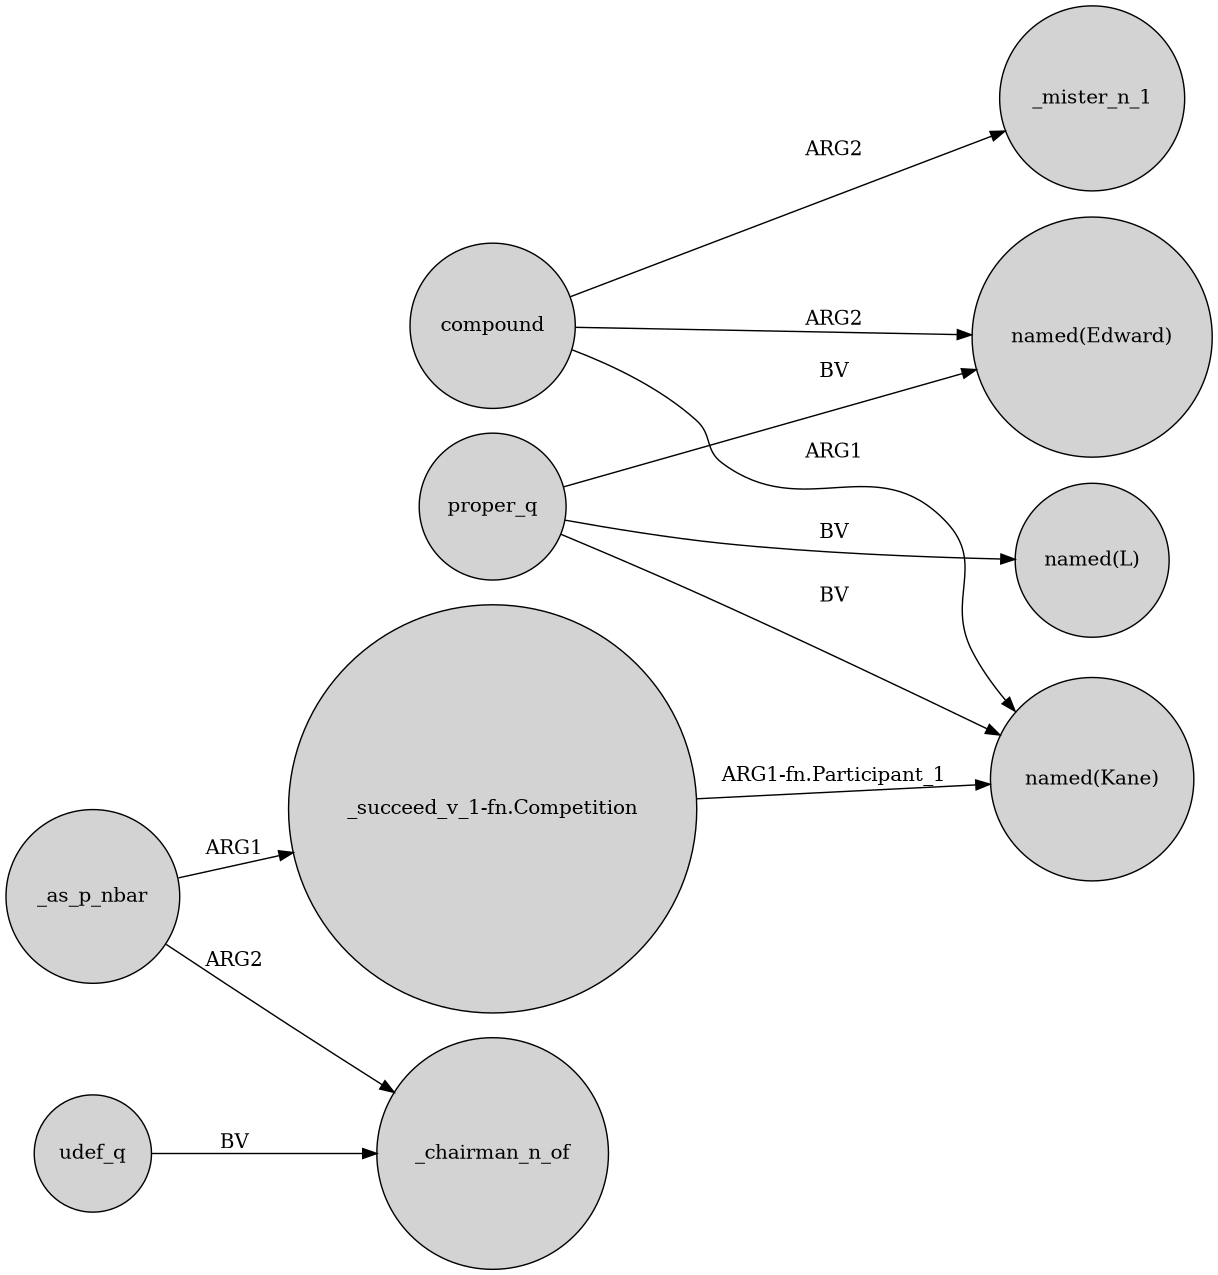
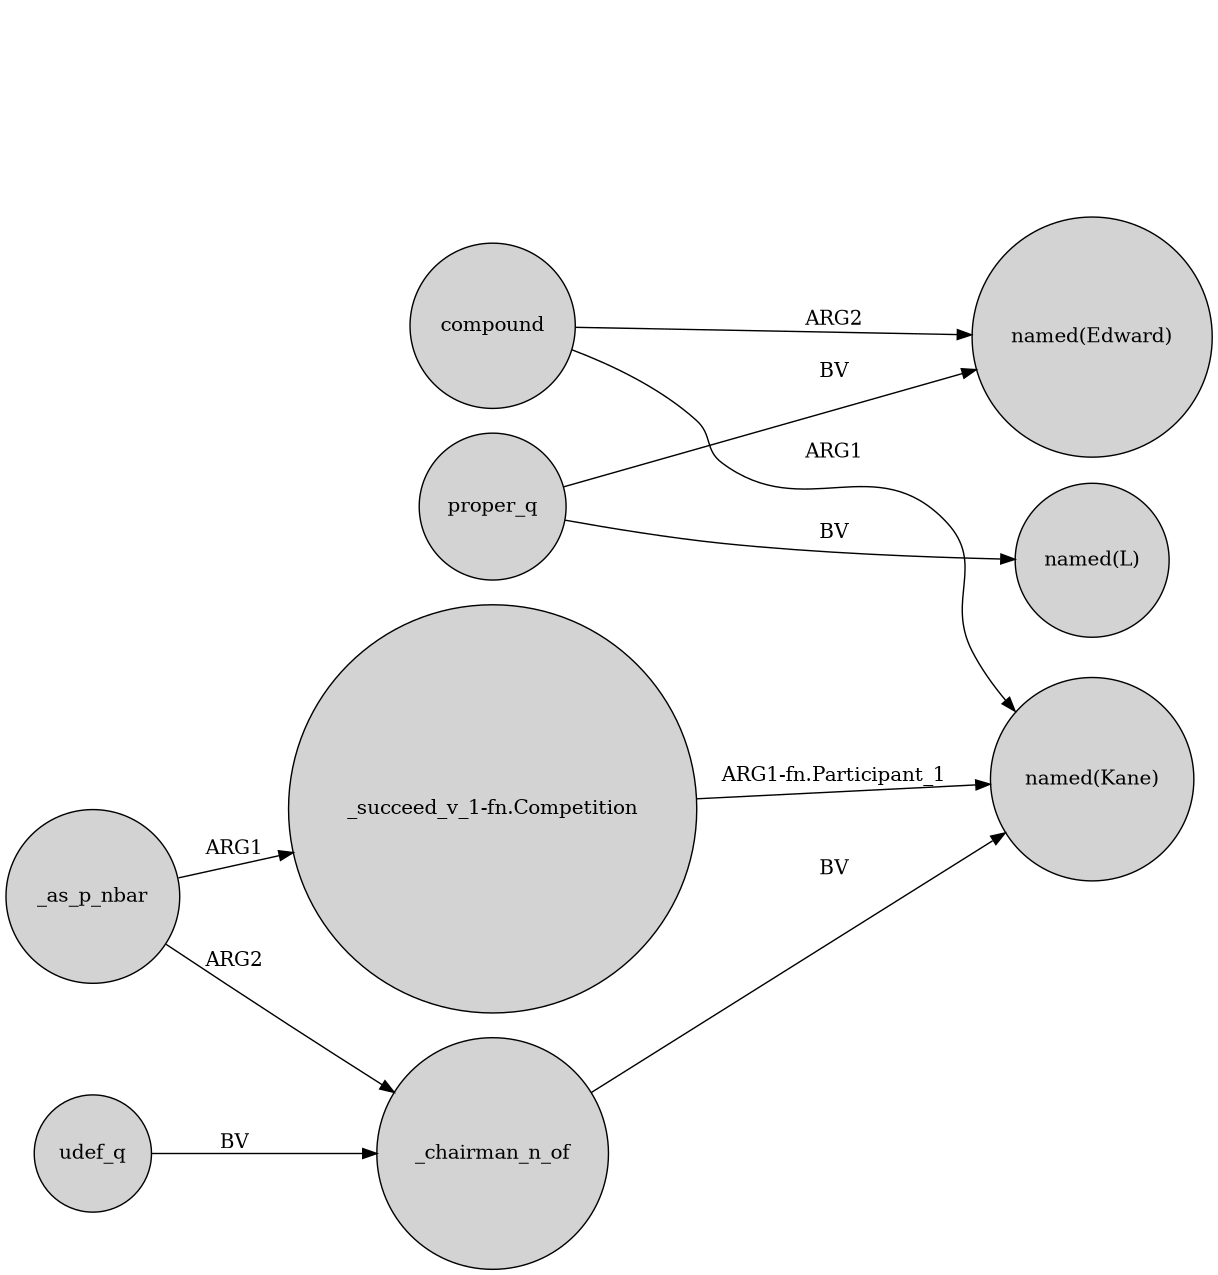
node "_mister_n_1": removed
edge "proper_q" -> "named(Kane)": now "_chairman_n_of" -> "named(Kane)"
